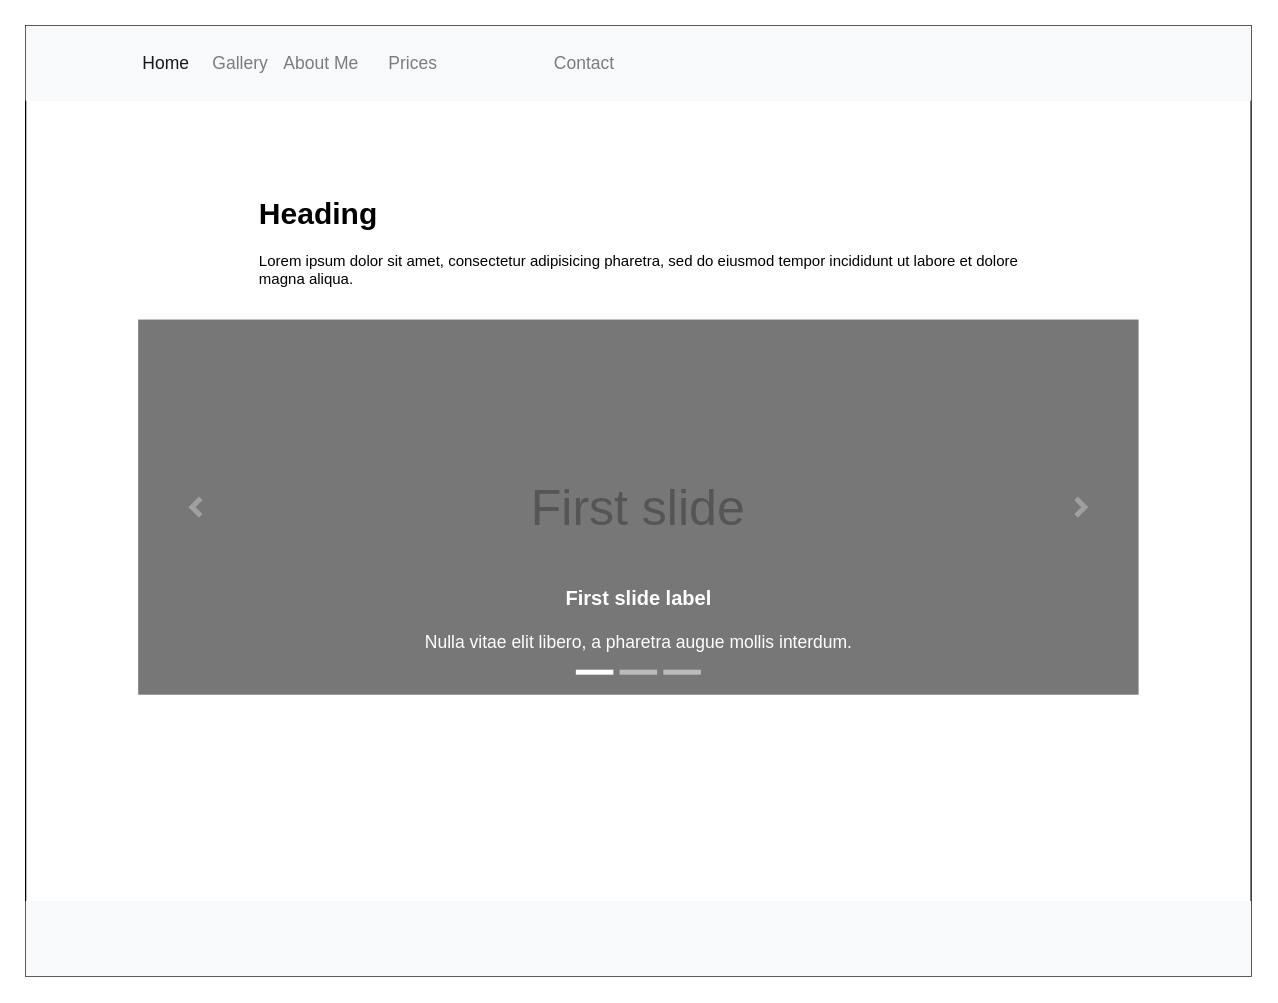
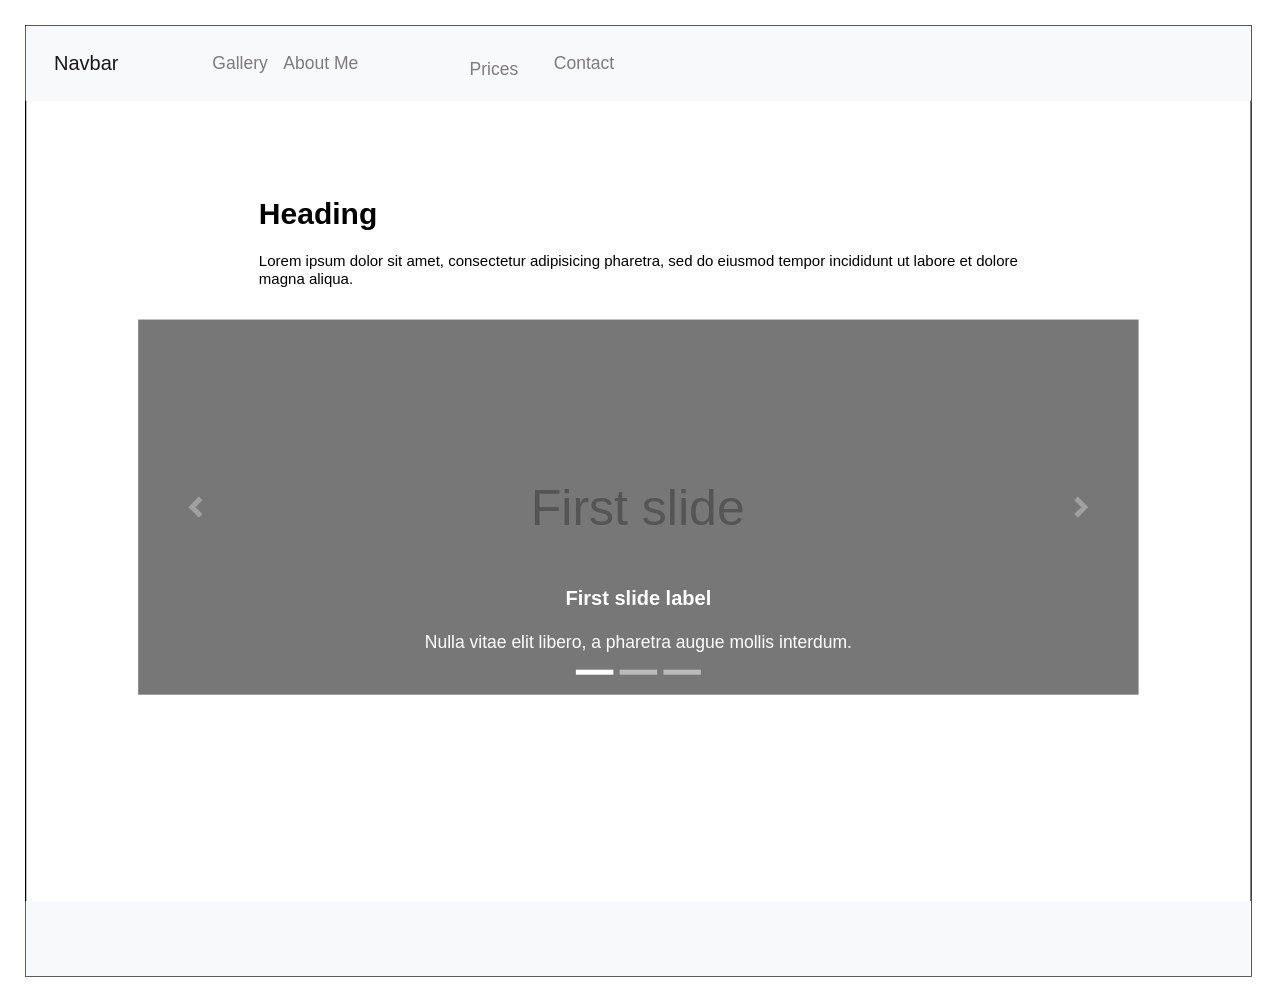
node "Navbar": added
node "Home": removed
node "Prices": moved (414, 63) -> (495, 69)
